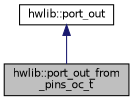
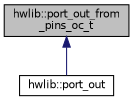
edge "hwlib::port_out_from _pins_oc_t" -> "hwlib::port_out": reversed
